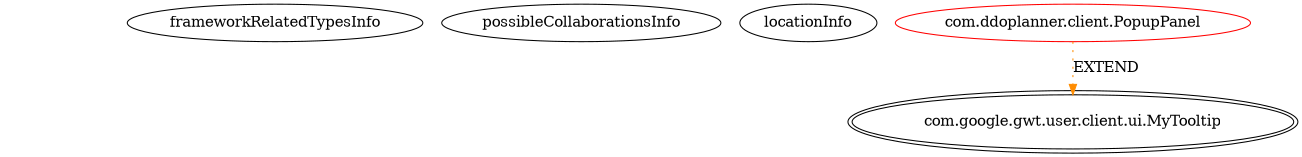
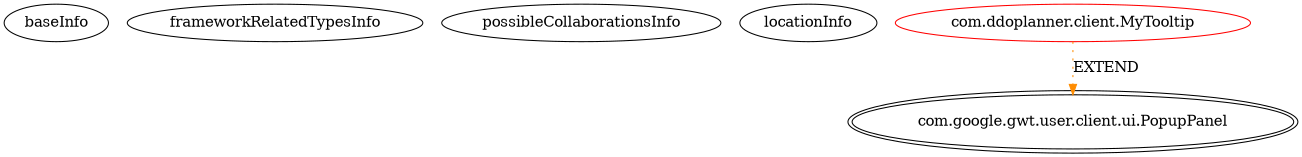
node "baseInfo": added
node "com.ddoplanner.client.PopupPanel": label "com.ddoplanner.client.PopupPanel" -> "com.ddoplanner.client.MyTooltip"
node "com.google.gwt.user.client.ui.MyTooltip": label "com.google.gwt.user.client.ui.MyTooltip" -> "com.google.gwt.user.client.ui.PopupPanel"
